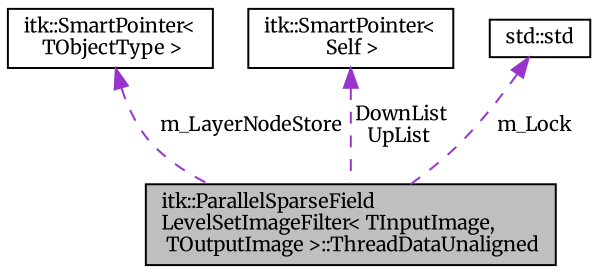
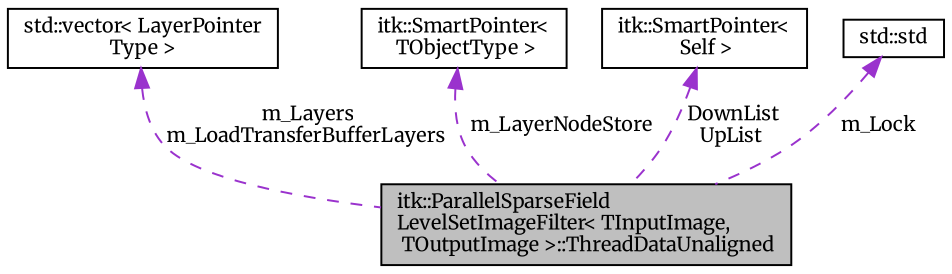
node "std::vector< LayerPointer Type >": added
